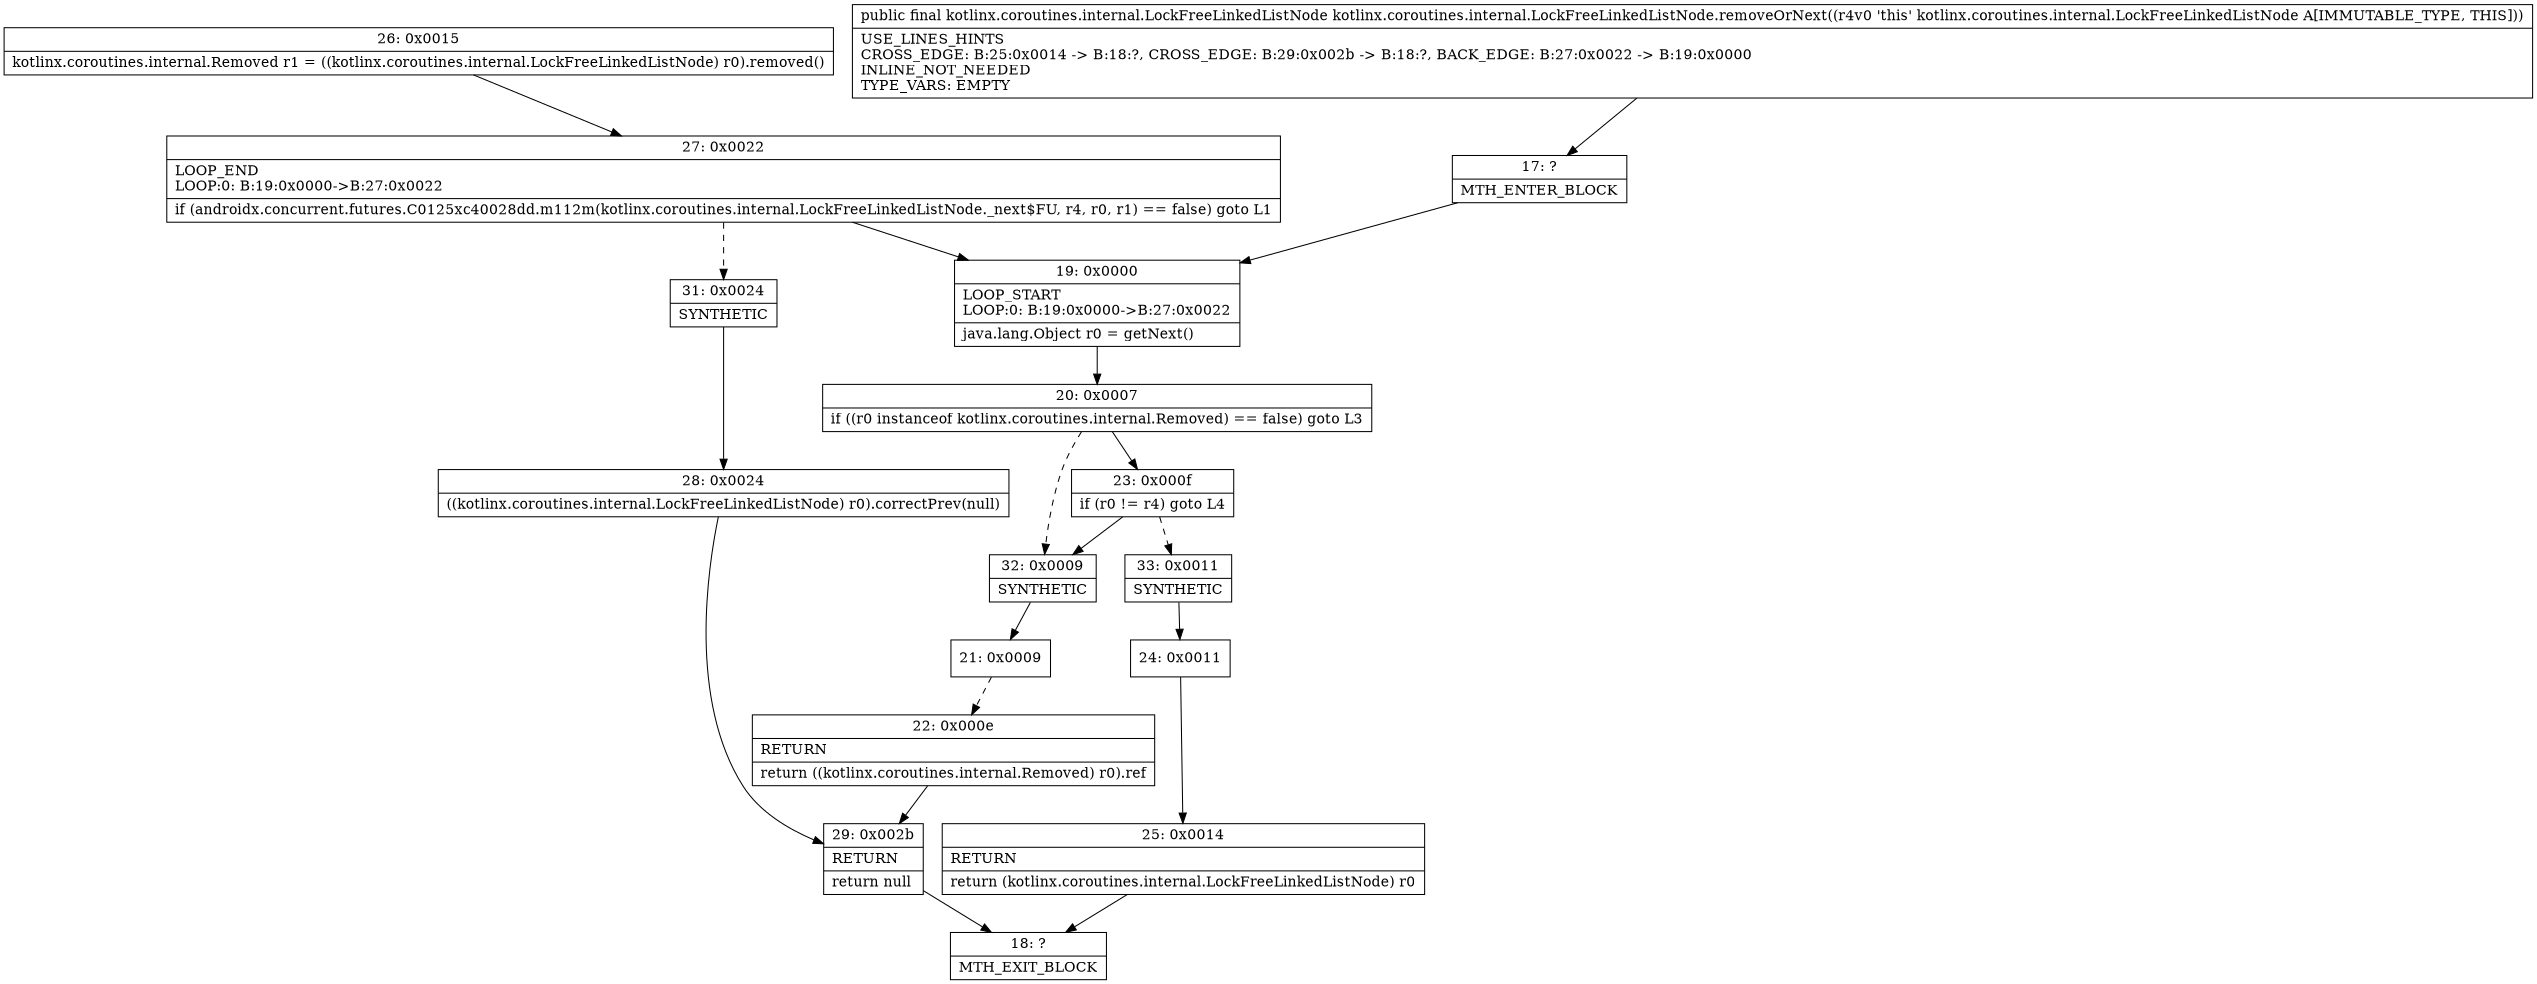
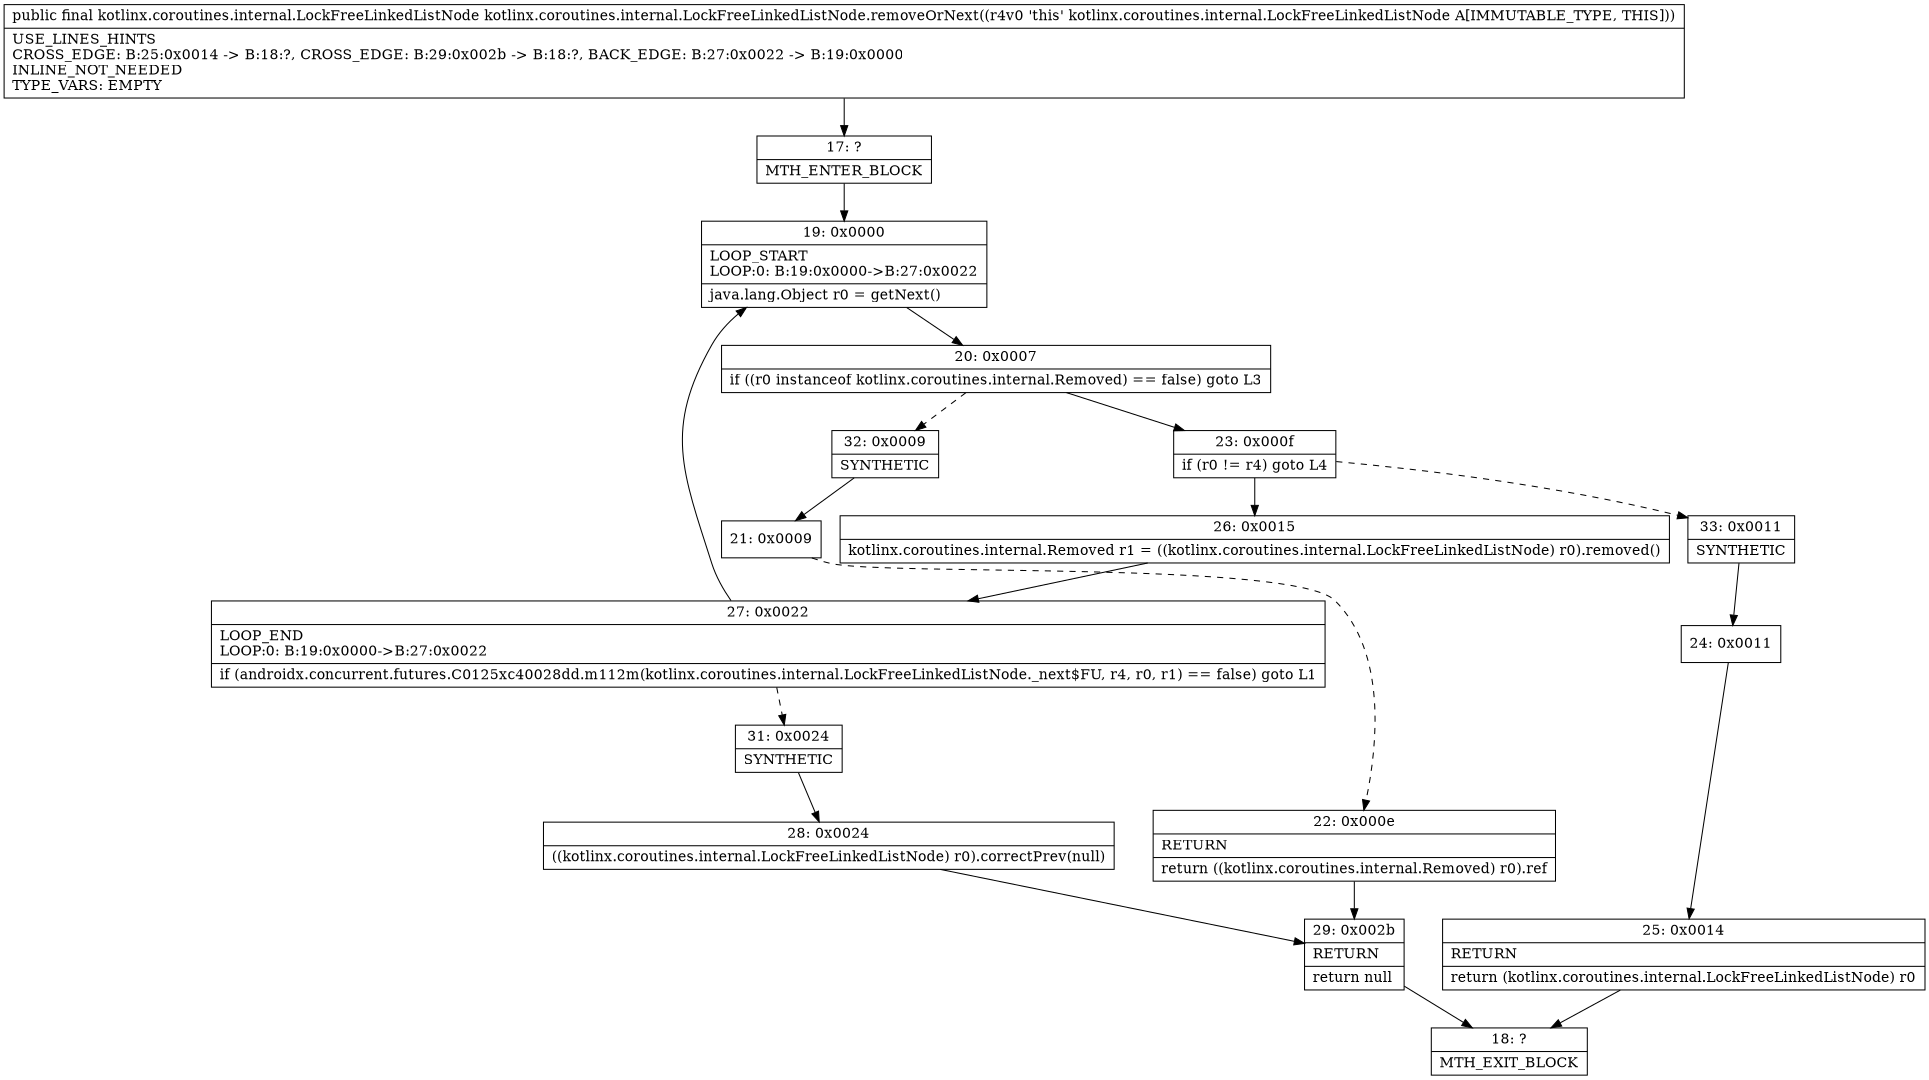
edge "23: 0x000f" -> "32: 0x0009": now "23: 0x000f" -> "26: 0x0015"
